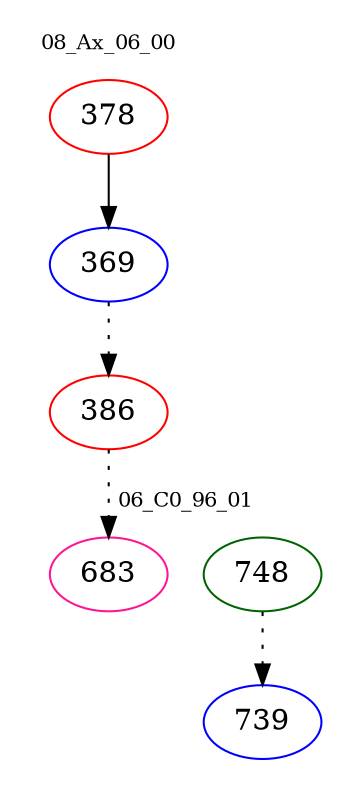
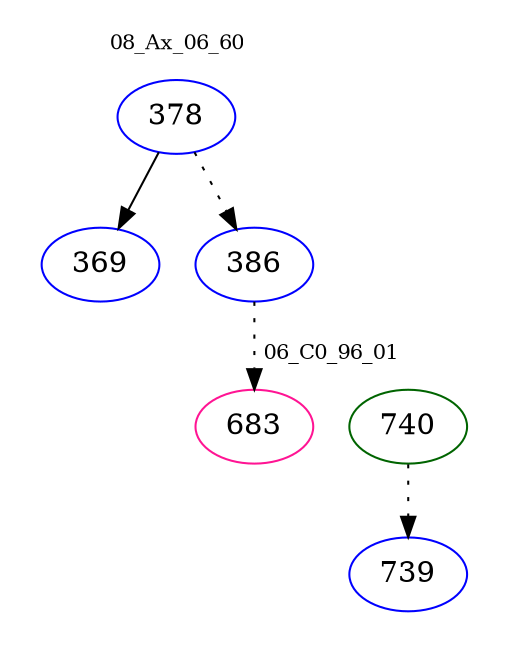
cluster "08_Ax_06_00": label "08_Ax_06_00" -> "08_Ax_06_60"
node "378": color red -> blue
edge "369" -> "386": now "378" -> "386"
node "386": color red -> blue
node "748": label "748" -> "740"
